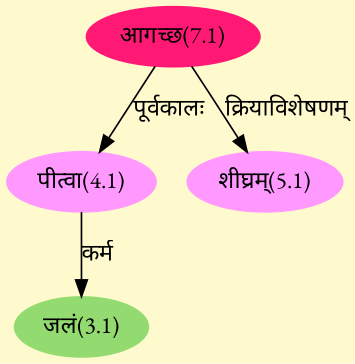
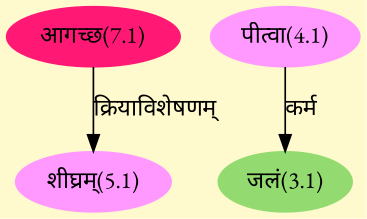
edge "आगच्छ(7.1)" -> "पीत्वा(4.1)": removed, label "पूर्वकालः"
